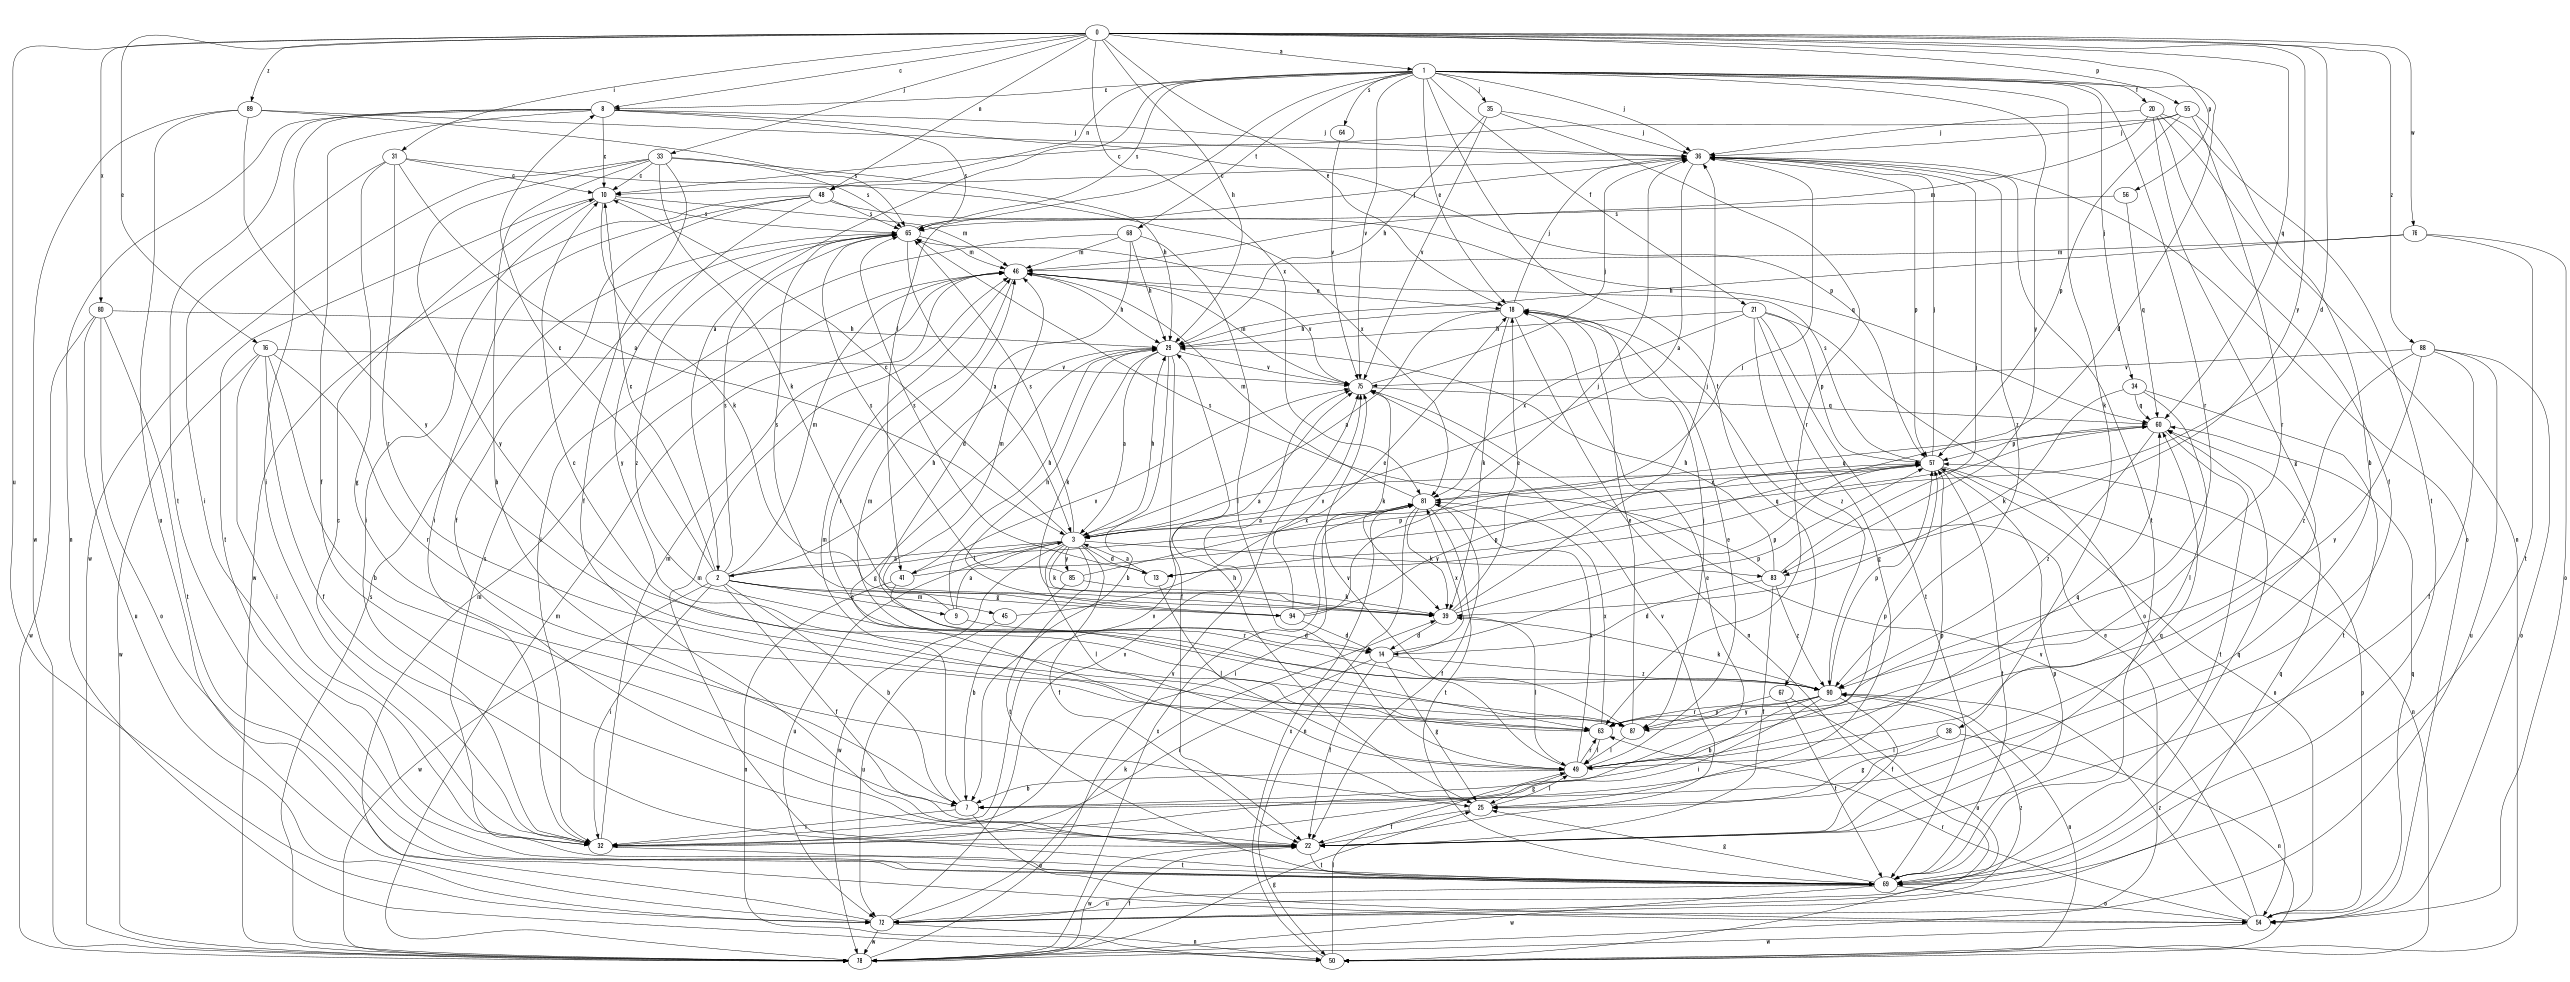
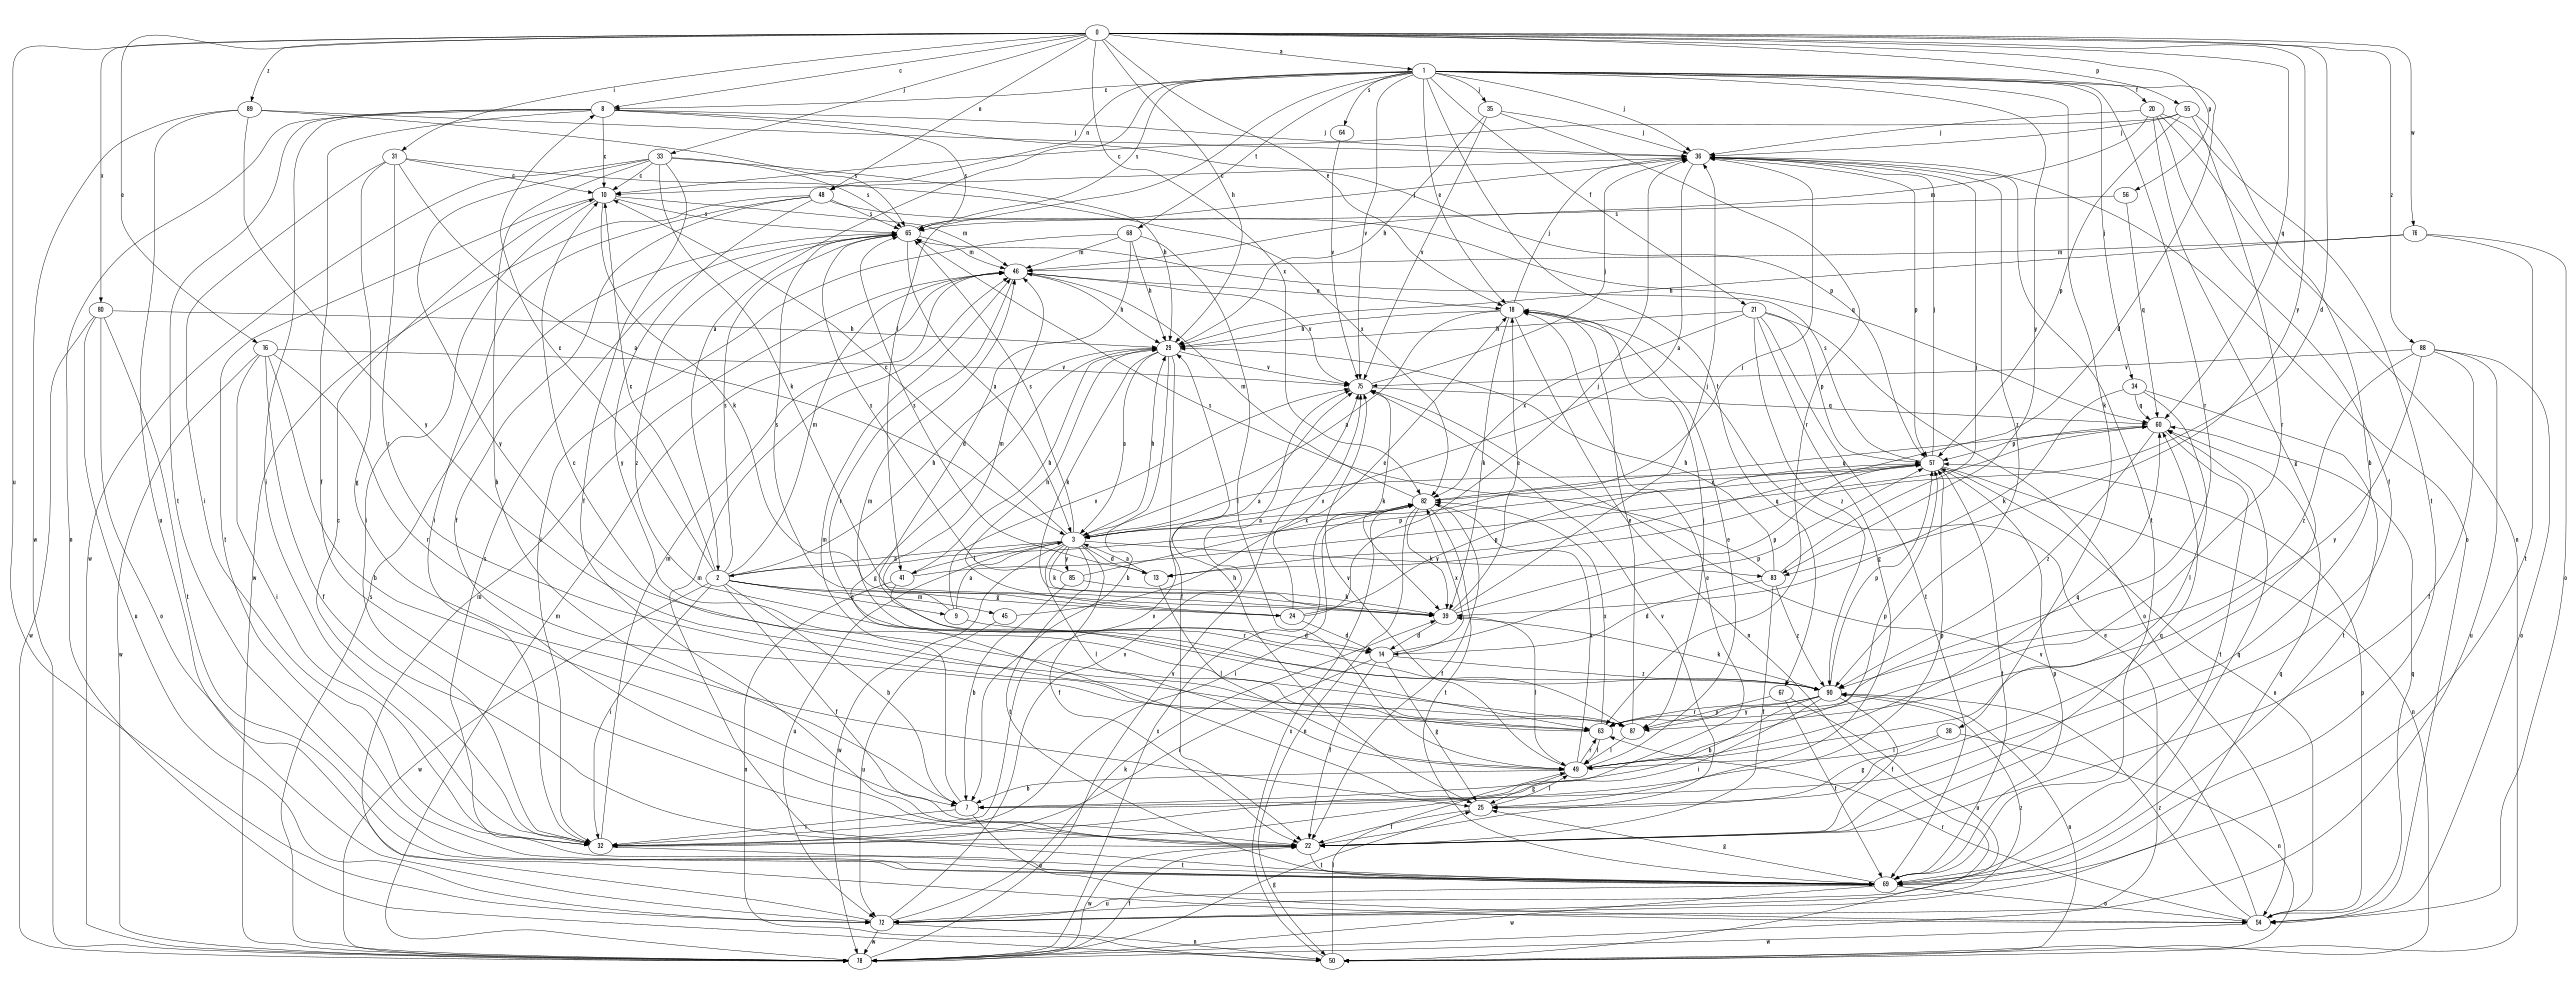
edge "75" -> "46": removed, label "m"
node "81": label "81" -> "82"
node "94": label "94" -> "24"
